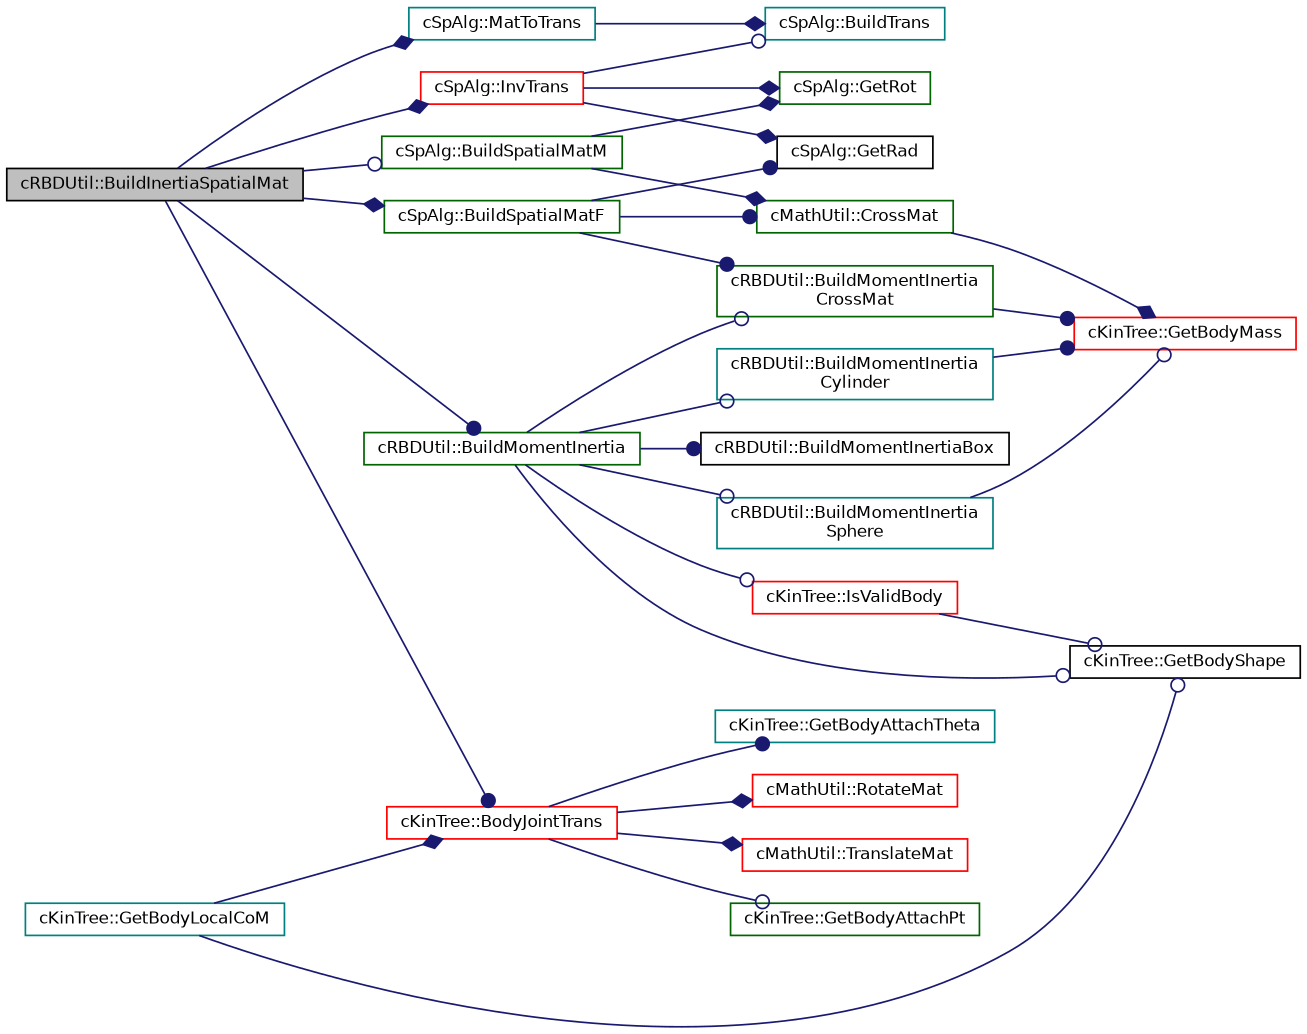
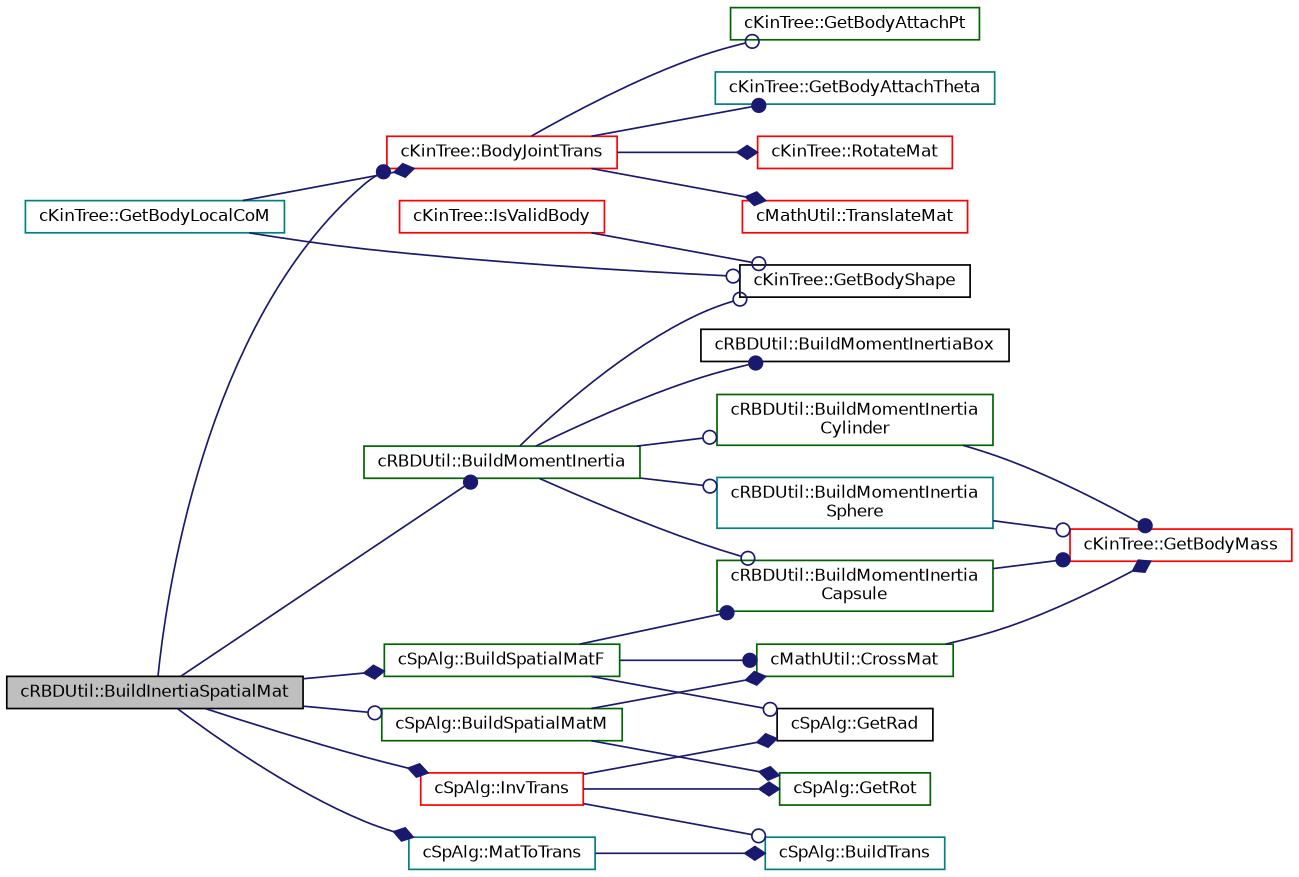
edge "cSpAlg::BuildSpatialMatF" -> "cSpAlg::GetRad": arrowhead dot -> odot
node "cRBDUtil::BuildMomentInertia CrossMat": label "cRBDUtil::BuildMomentInertia CrossMat" -> "cRBDUtil::BuildMomentInertia Capsule"
node "cRBDUtil::BuildMomentInertia Cylinder": color teal -> darkgreen
edge "cRBDUtil::BuildMomentInertia" -> "cKinTree::IsValidBody": removed
node "cMathUtil::RotateMat": label "cMathUtil::RotateMat" -> "cKinTree::RotateMat"
